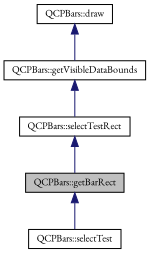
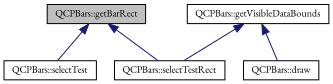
edge "QCPBars::getVisibleDataBounds" -> "QCPBars::draw": reversed
edge "QCPBars::getBarRect" -> "QCPBars::selectTestRect": reversed
